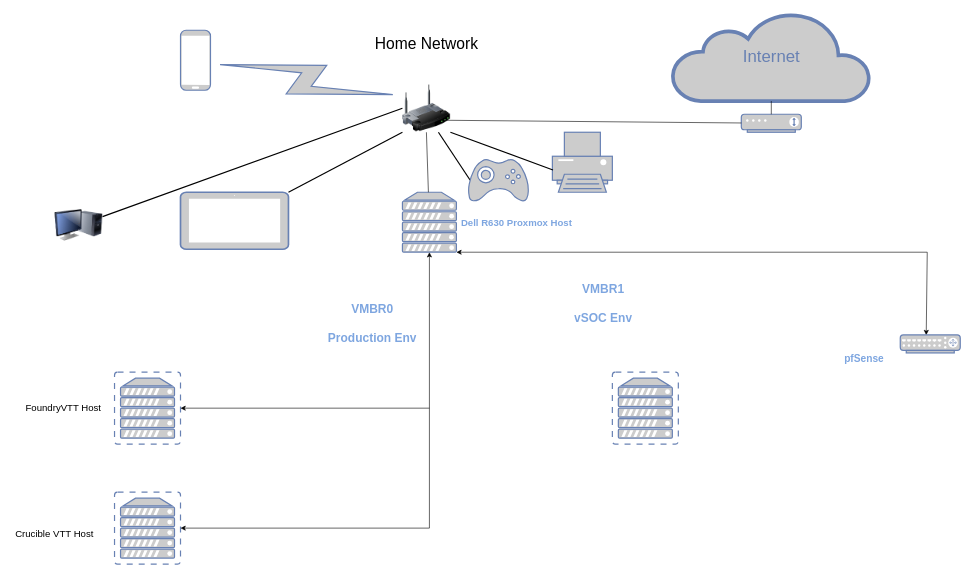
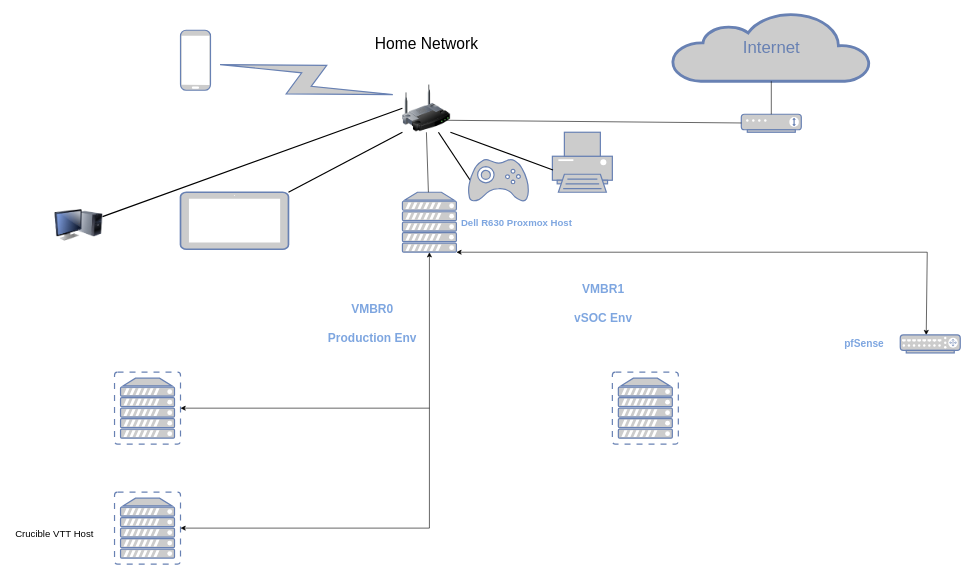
node "Internet": size 198x89 -> 198x69
node "pfSense": moved (864, 359) -> (864, 344)
node "FoundryVTT Host": removed
